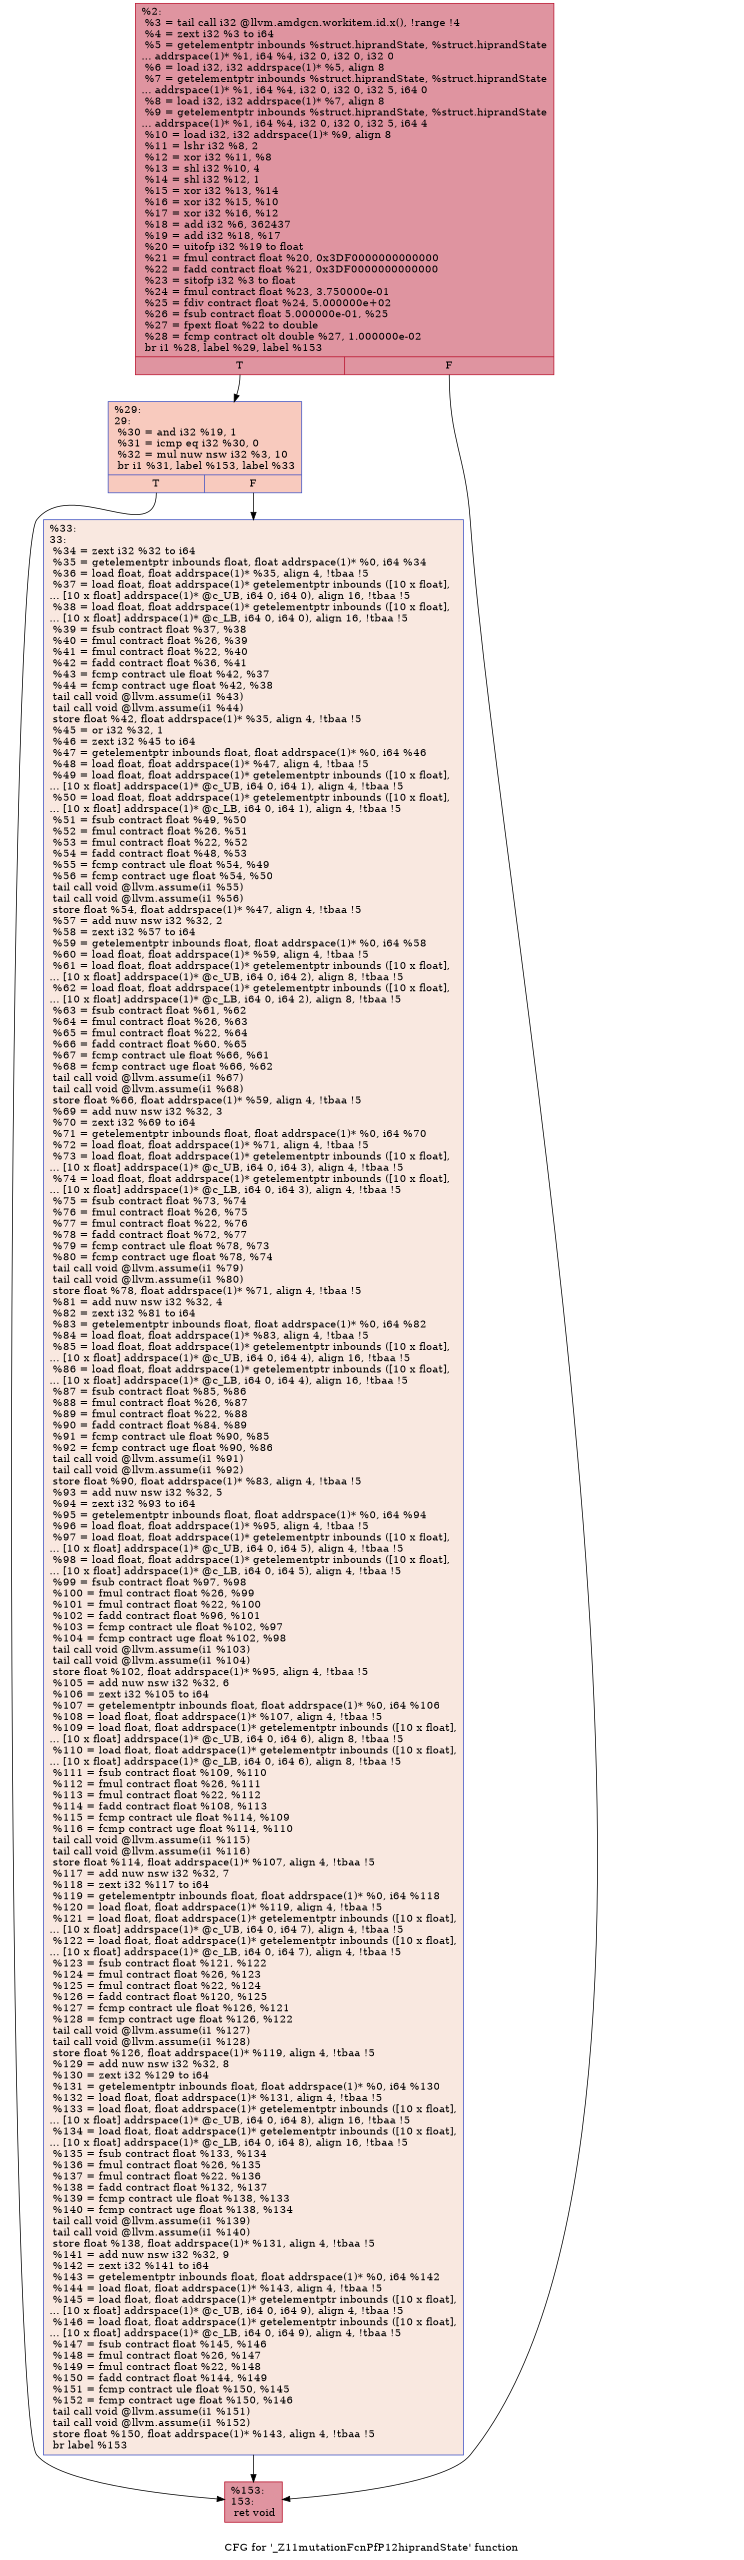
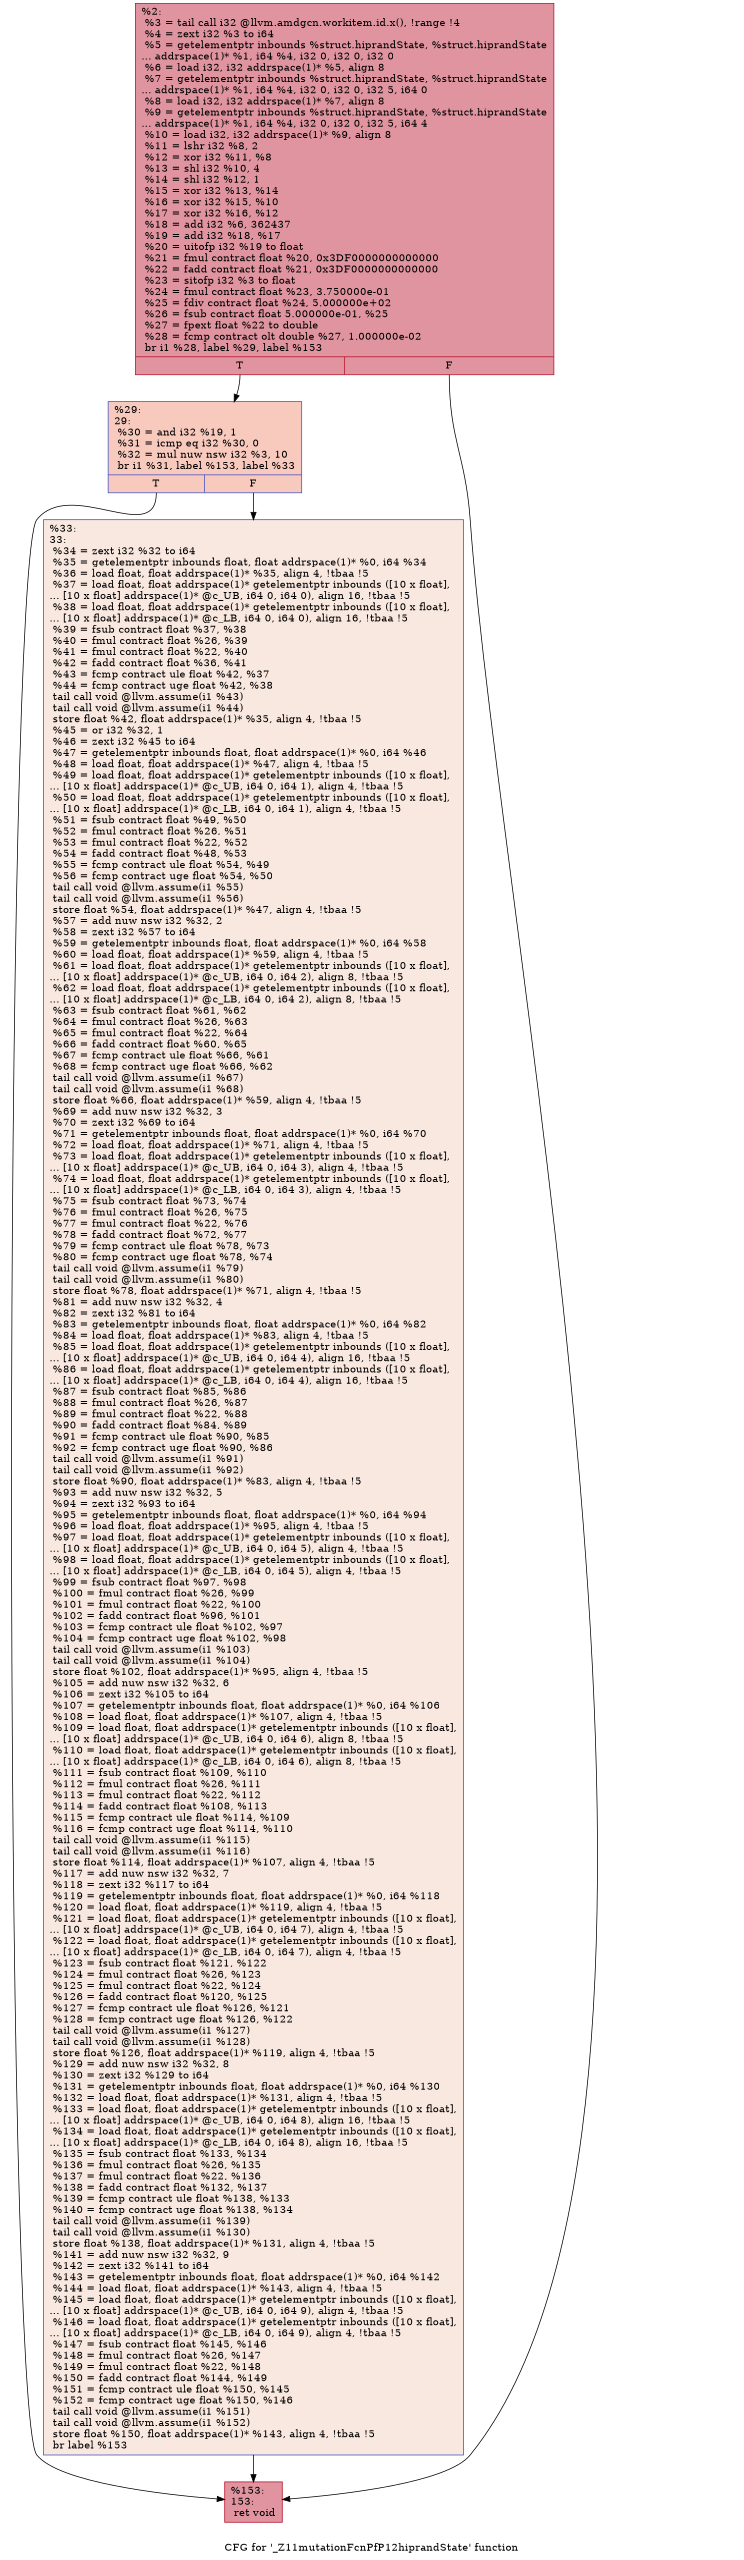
node "%33:": text "tail call void @llvm.assume(i1 %140)" -> "tail call void @llvm.assume(i1 %130)"
